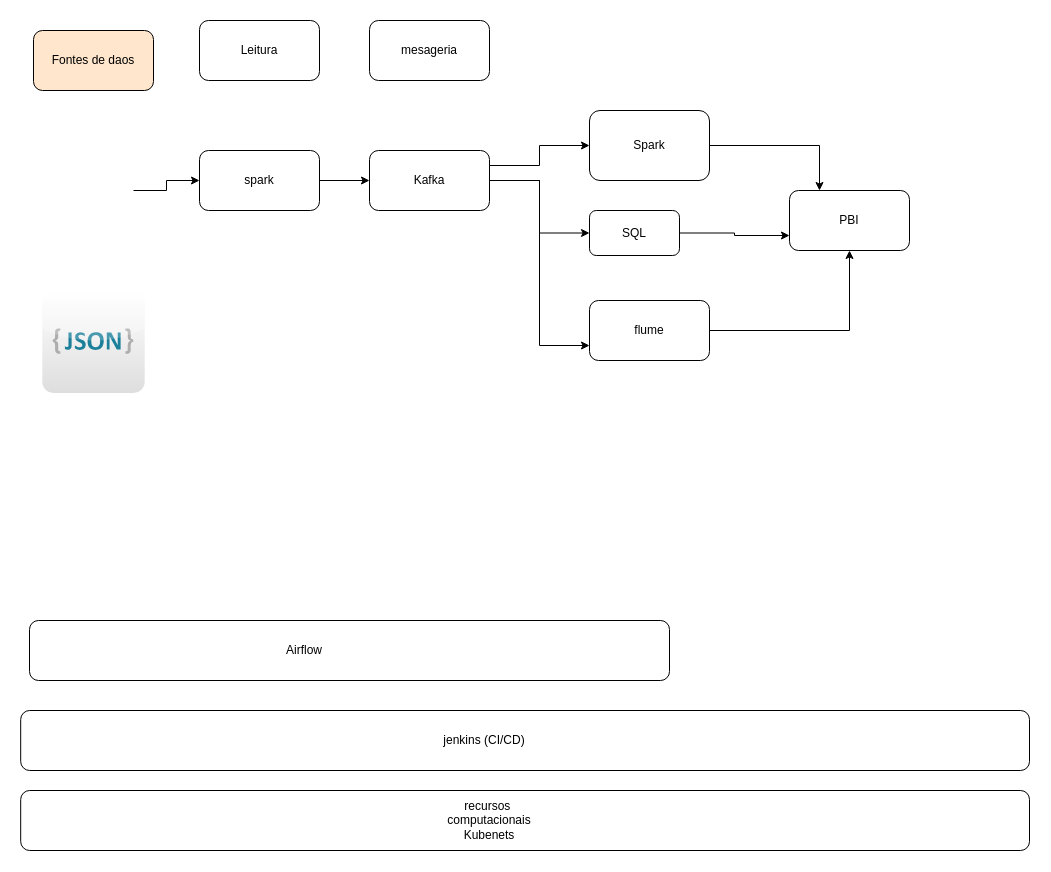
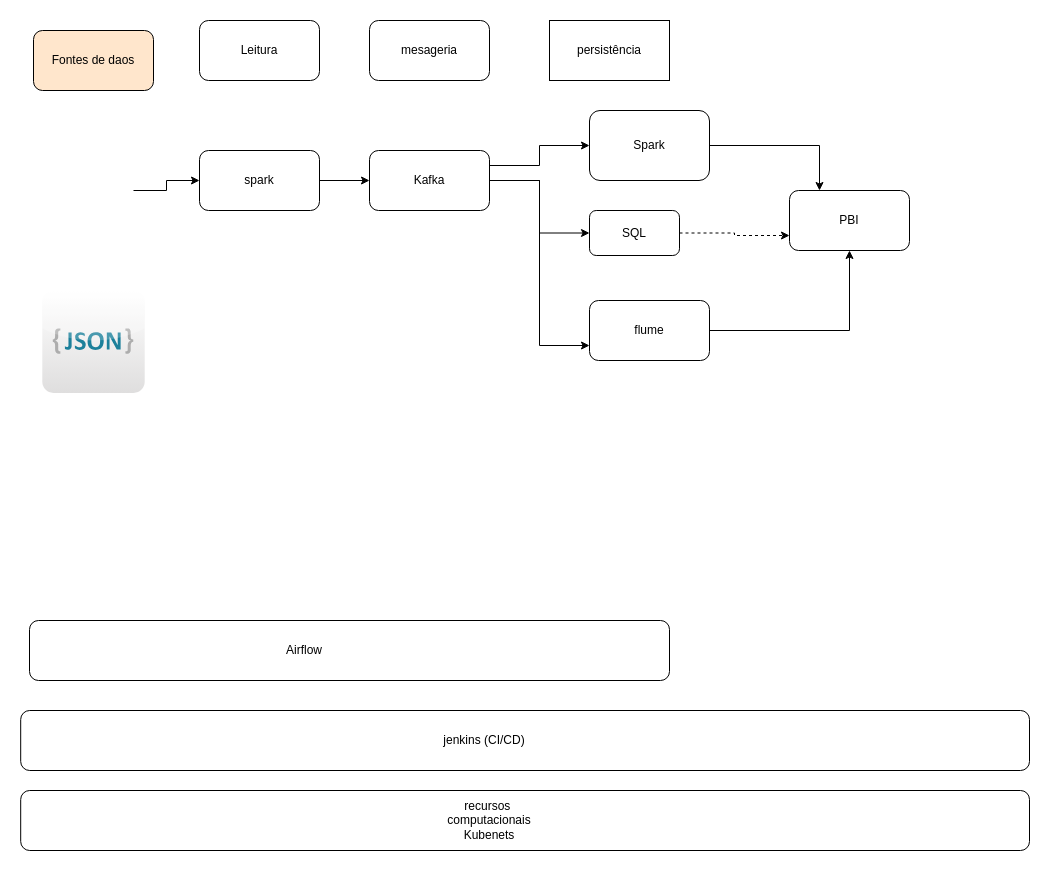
node "persistência": added
edge "SQL" -> "PBI": style solid -> dashed
